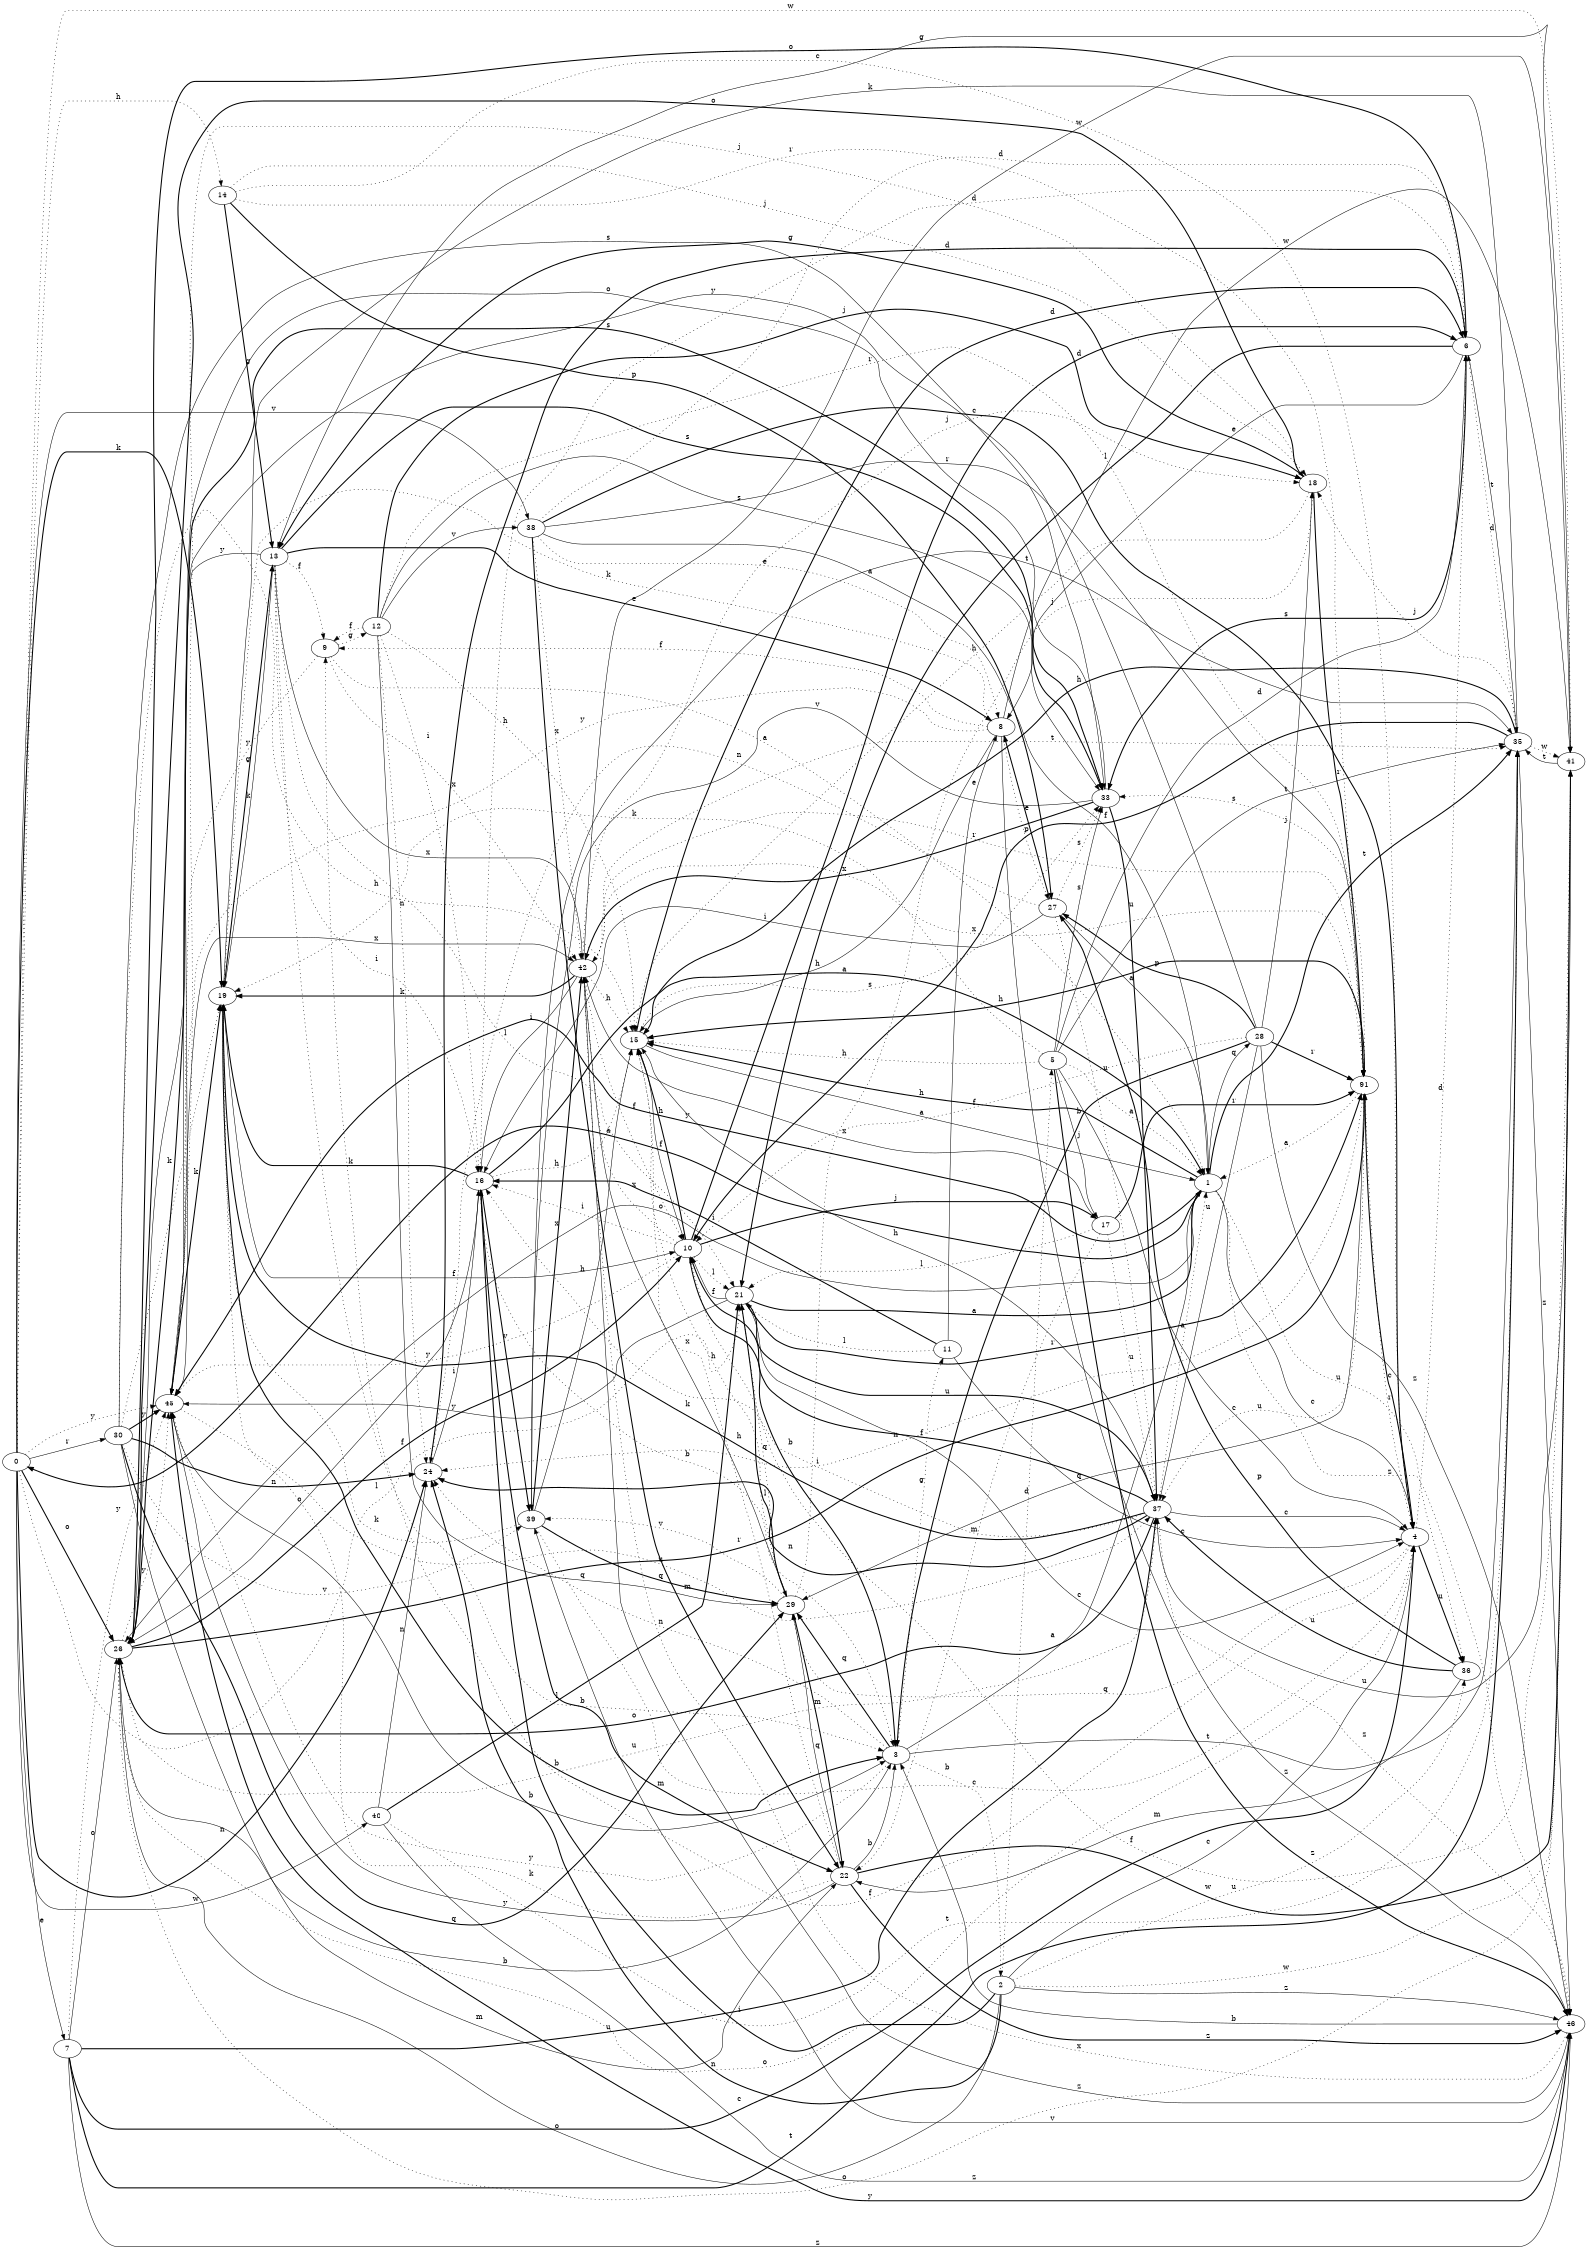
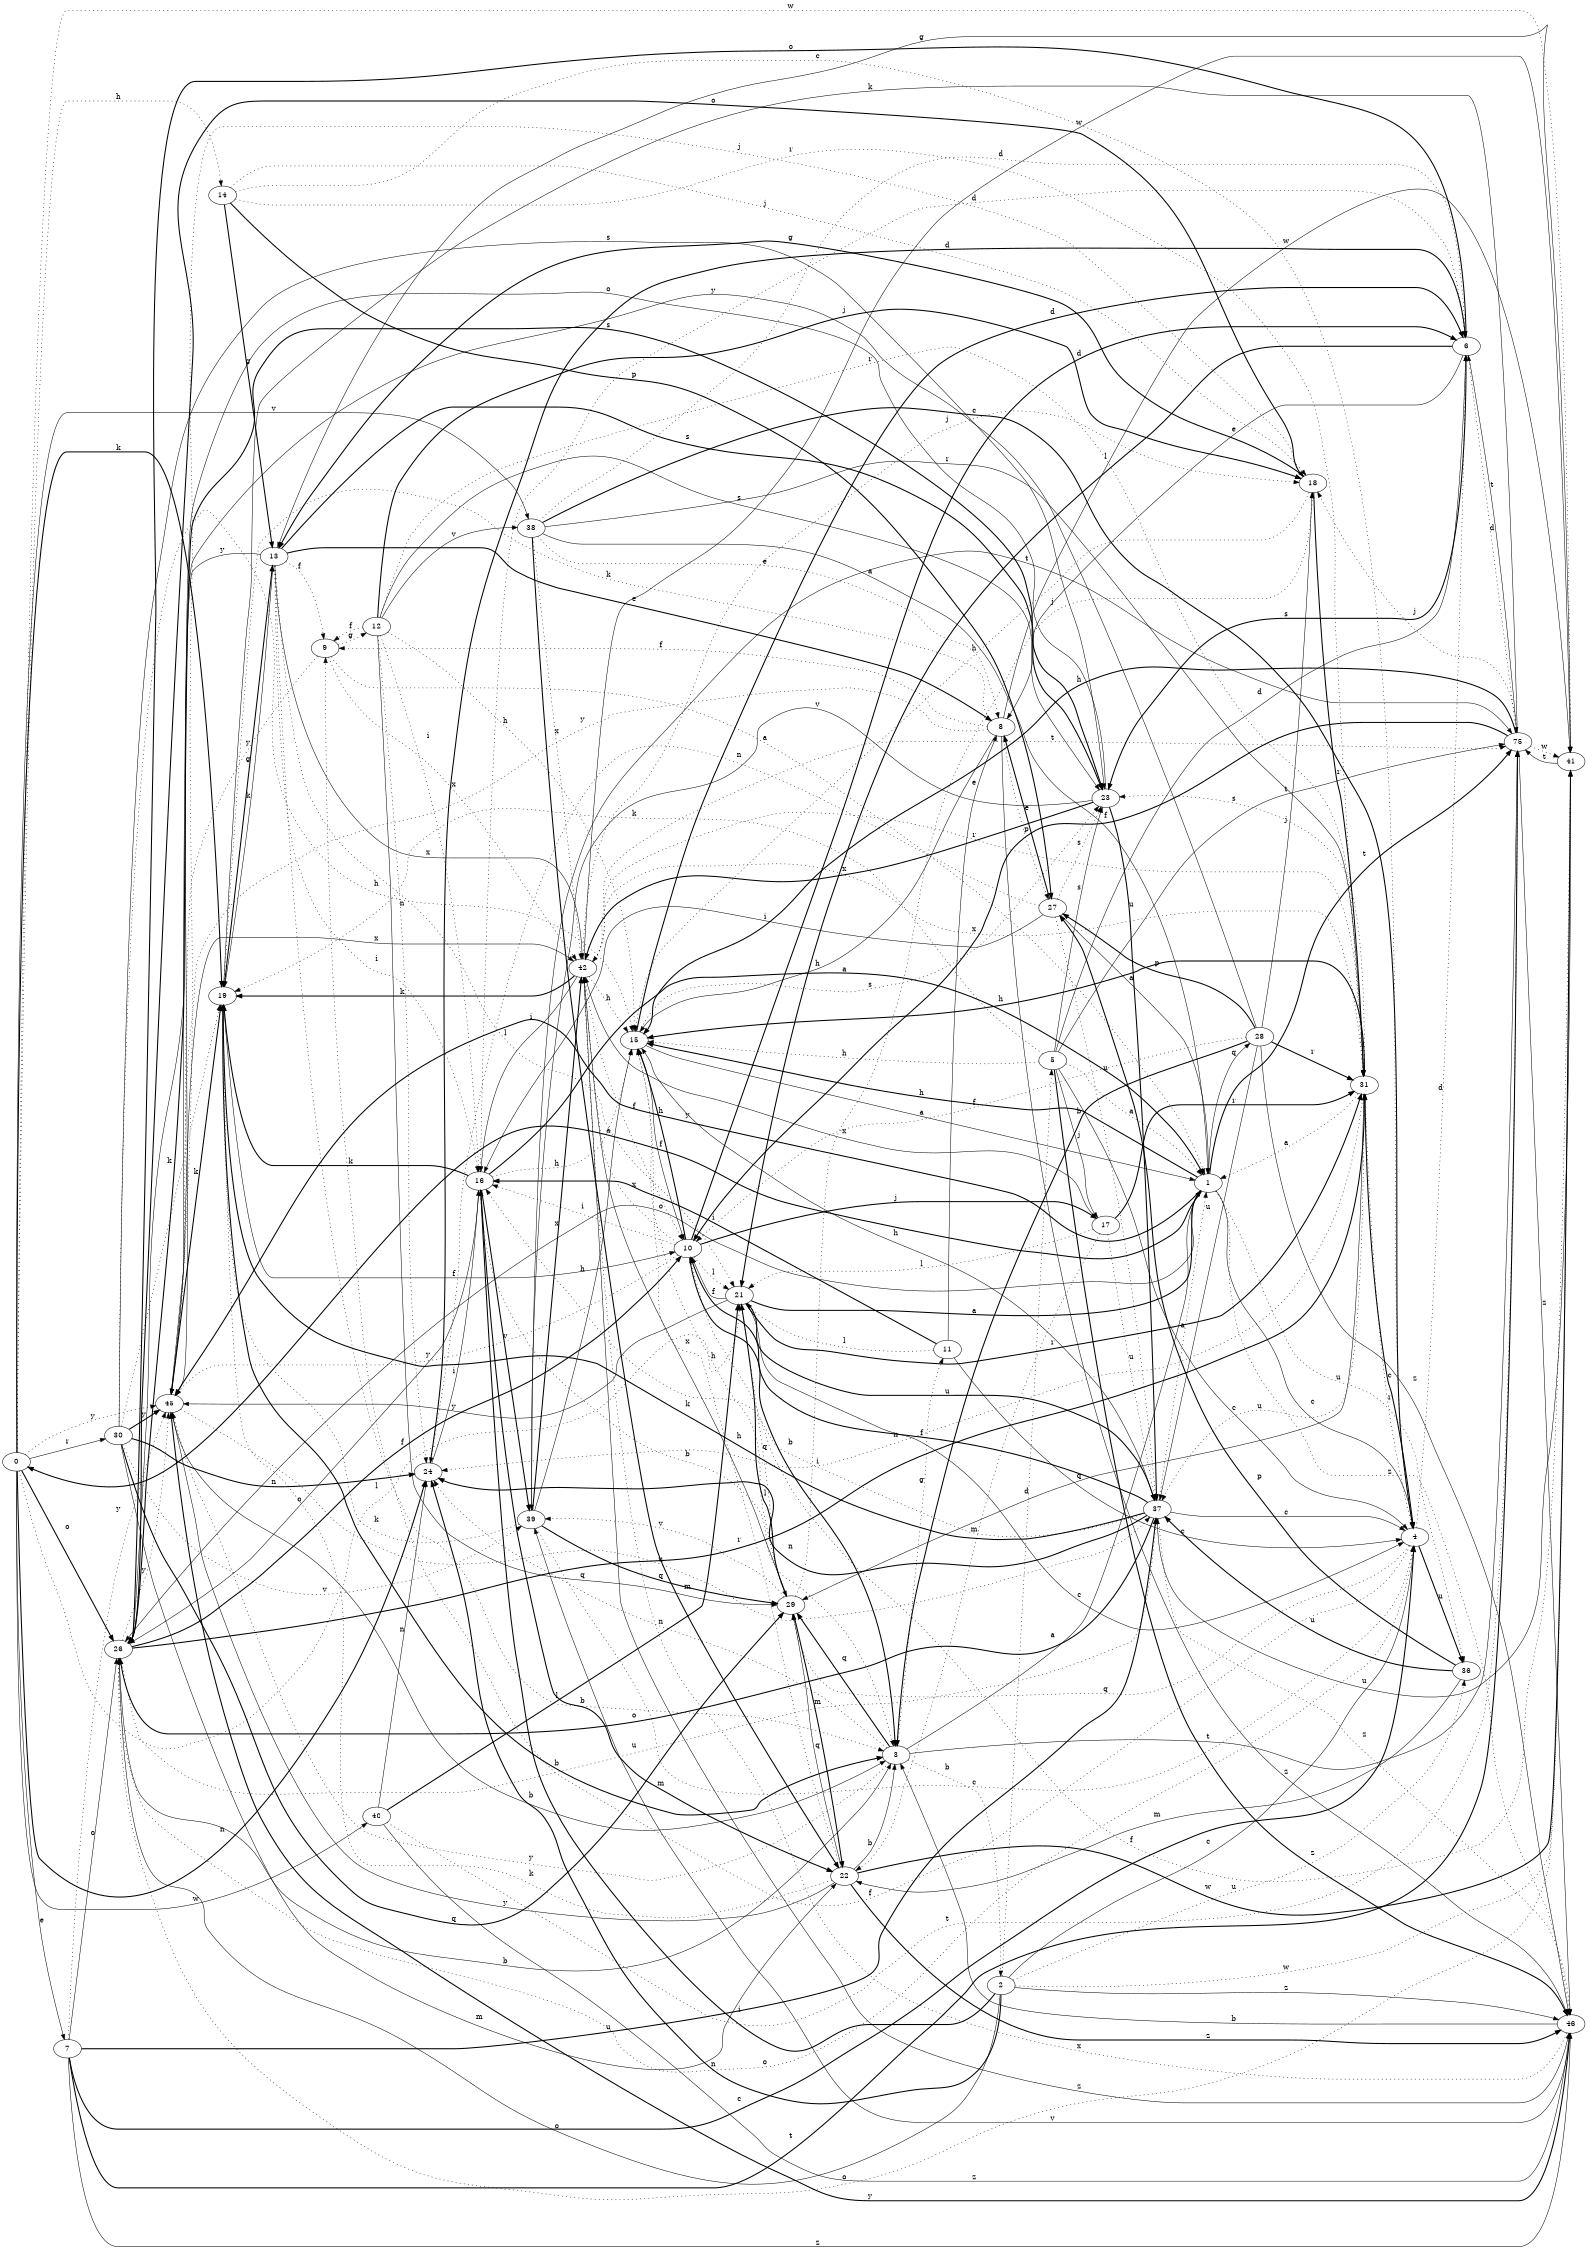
node "35": label "35" -> "75"
node "33": label "33" -> "23"
node "91": label "91" -> "31"
